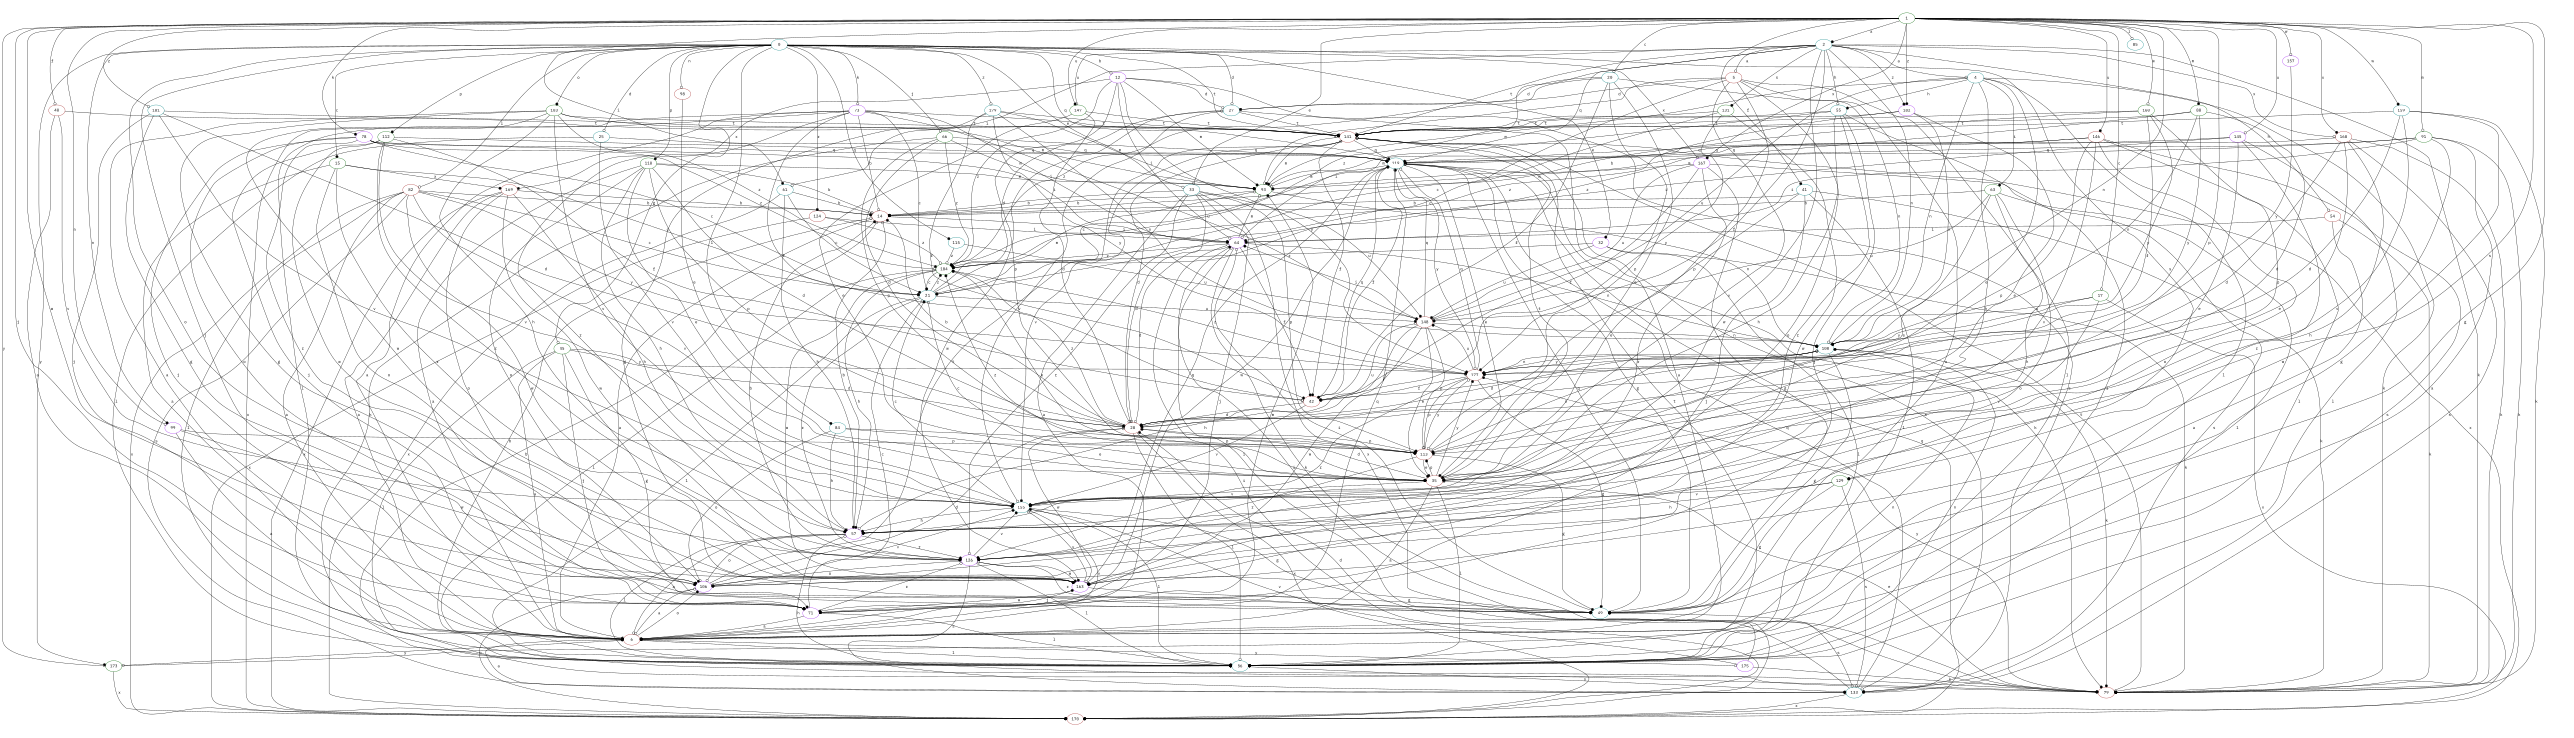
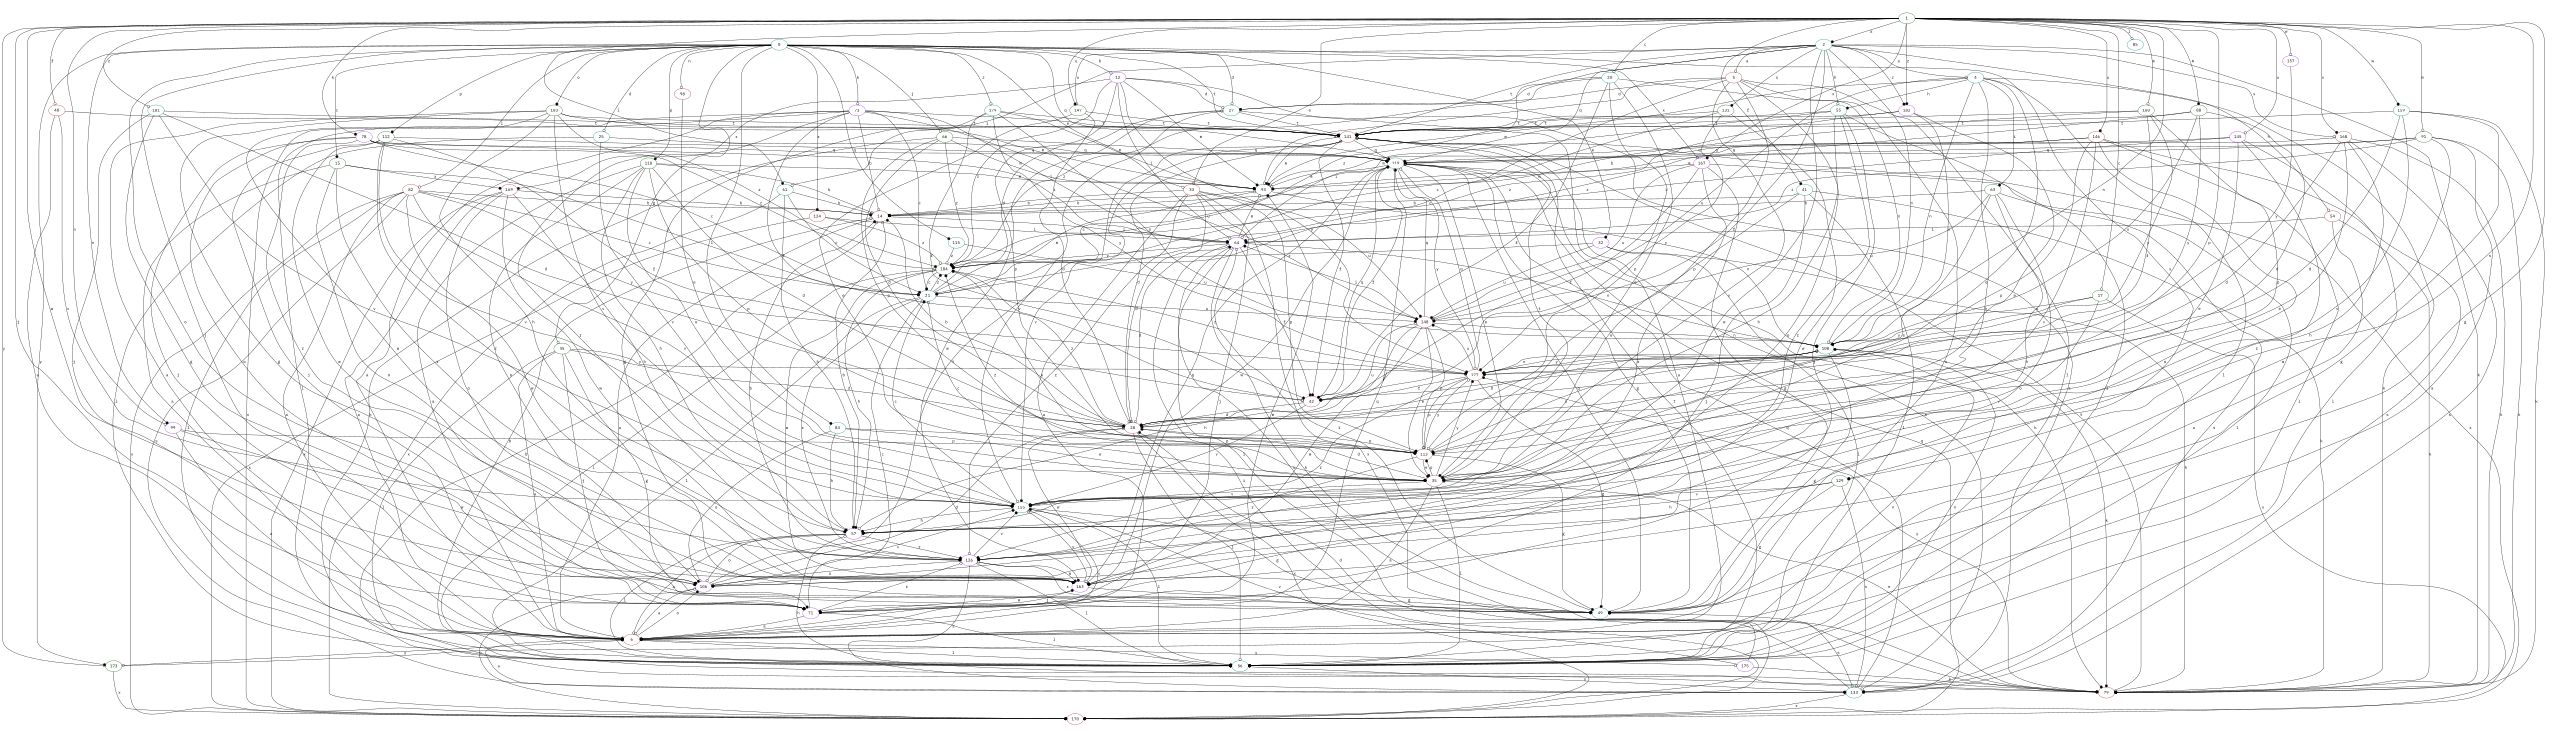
node "33": color teal -> brown
